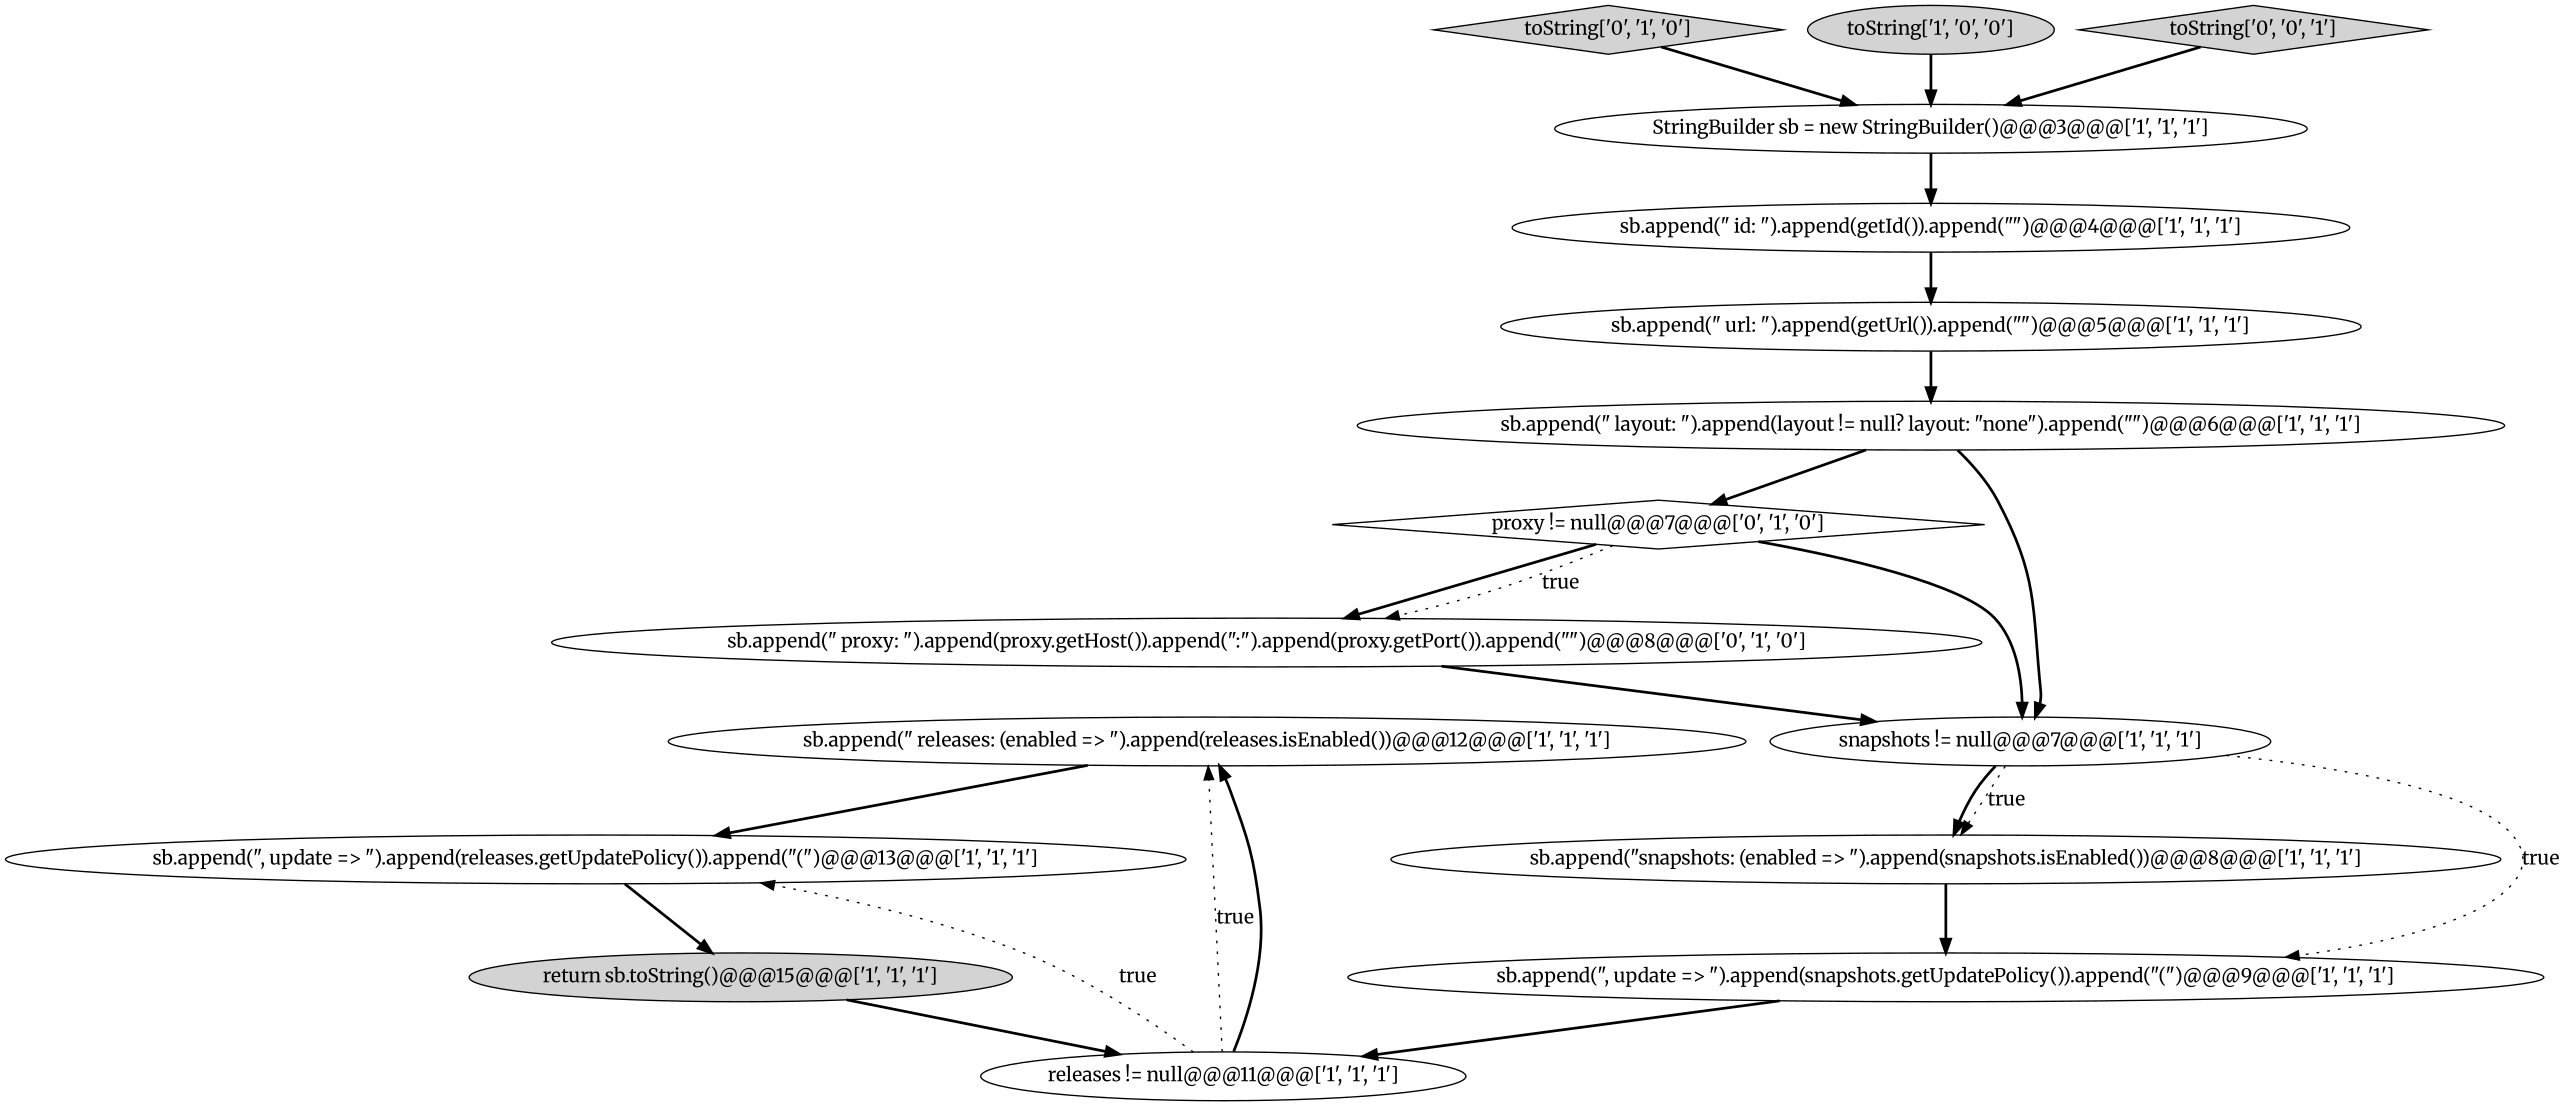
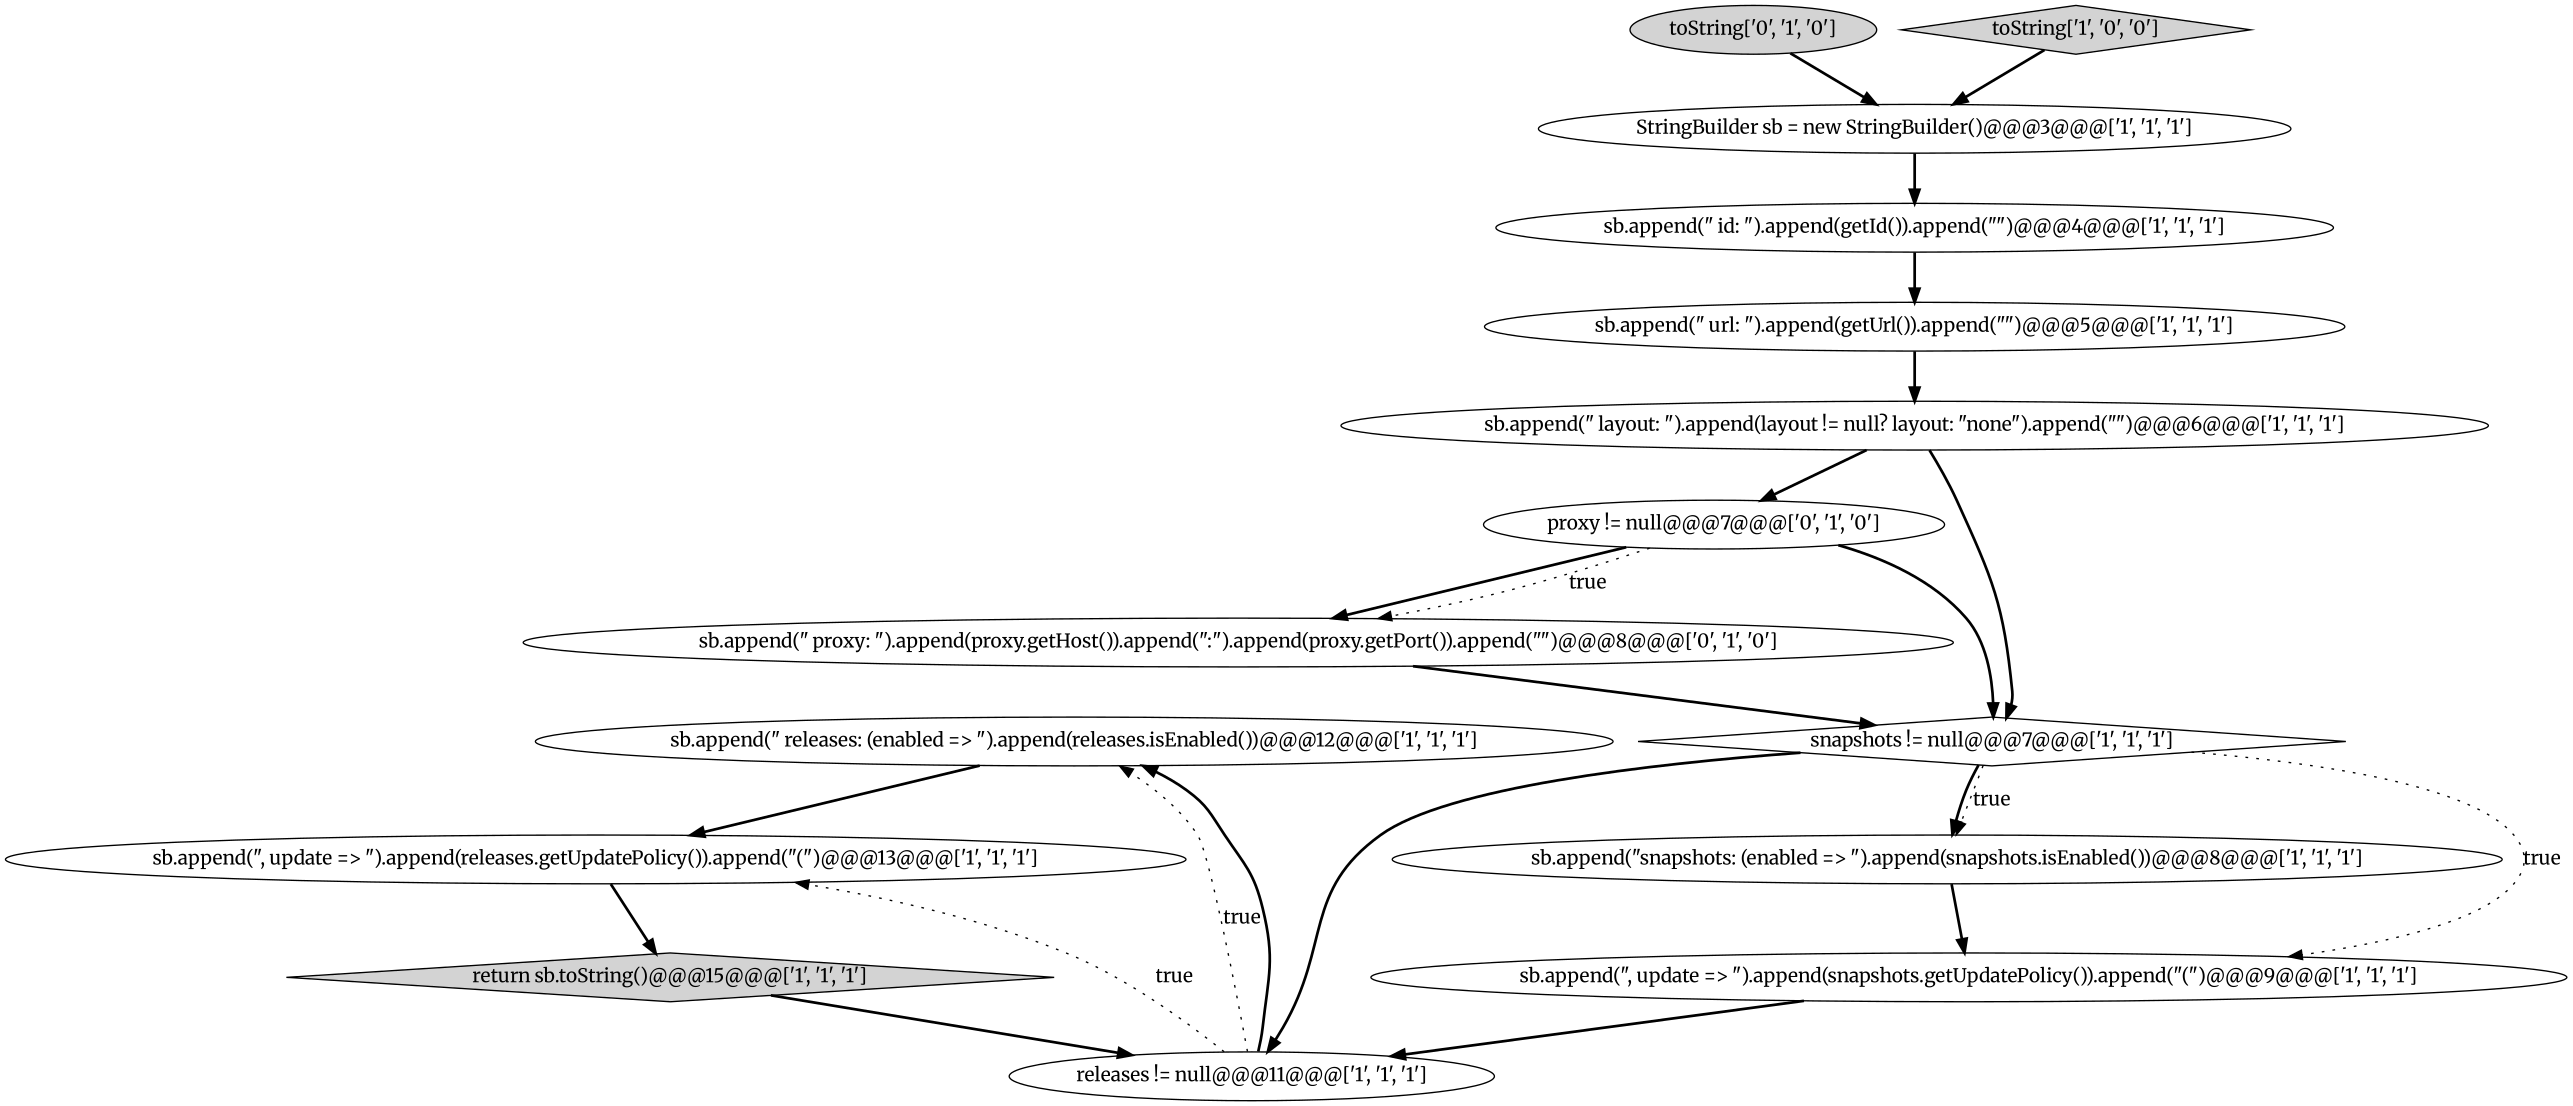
node "toString['0', '1', '0']": shape diamond -> ellipse
node "toString['1', '0', '0']": shape ellipse -> diamond
node "toString['0', '0', '1']": removed
node "proxy != null@@@7@@@['0', '1', '0']": shape diamond -> ellipse
node "snapshots != null@@@7@@@['1', '1', '1']": shape ellipse -> diamond
edge "snapshots != null@@@7@@@['1', '1', '1']" -> "releases != null@@@11@@@['1', '1', '1']": added
node "return sb.toString()@@@15@@@['1', '1', '1']": shape ellipse -> diamond
